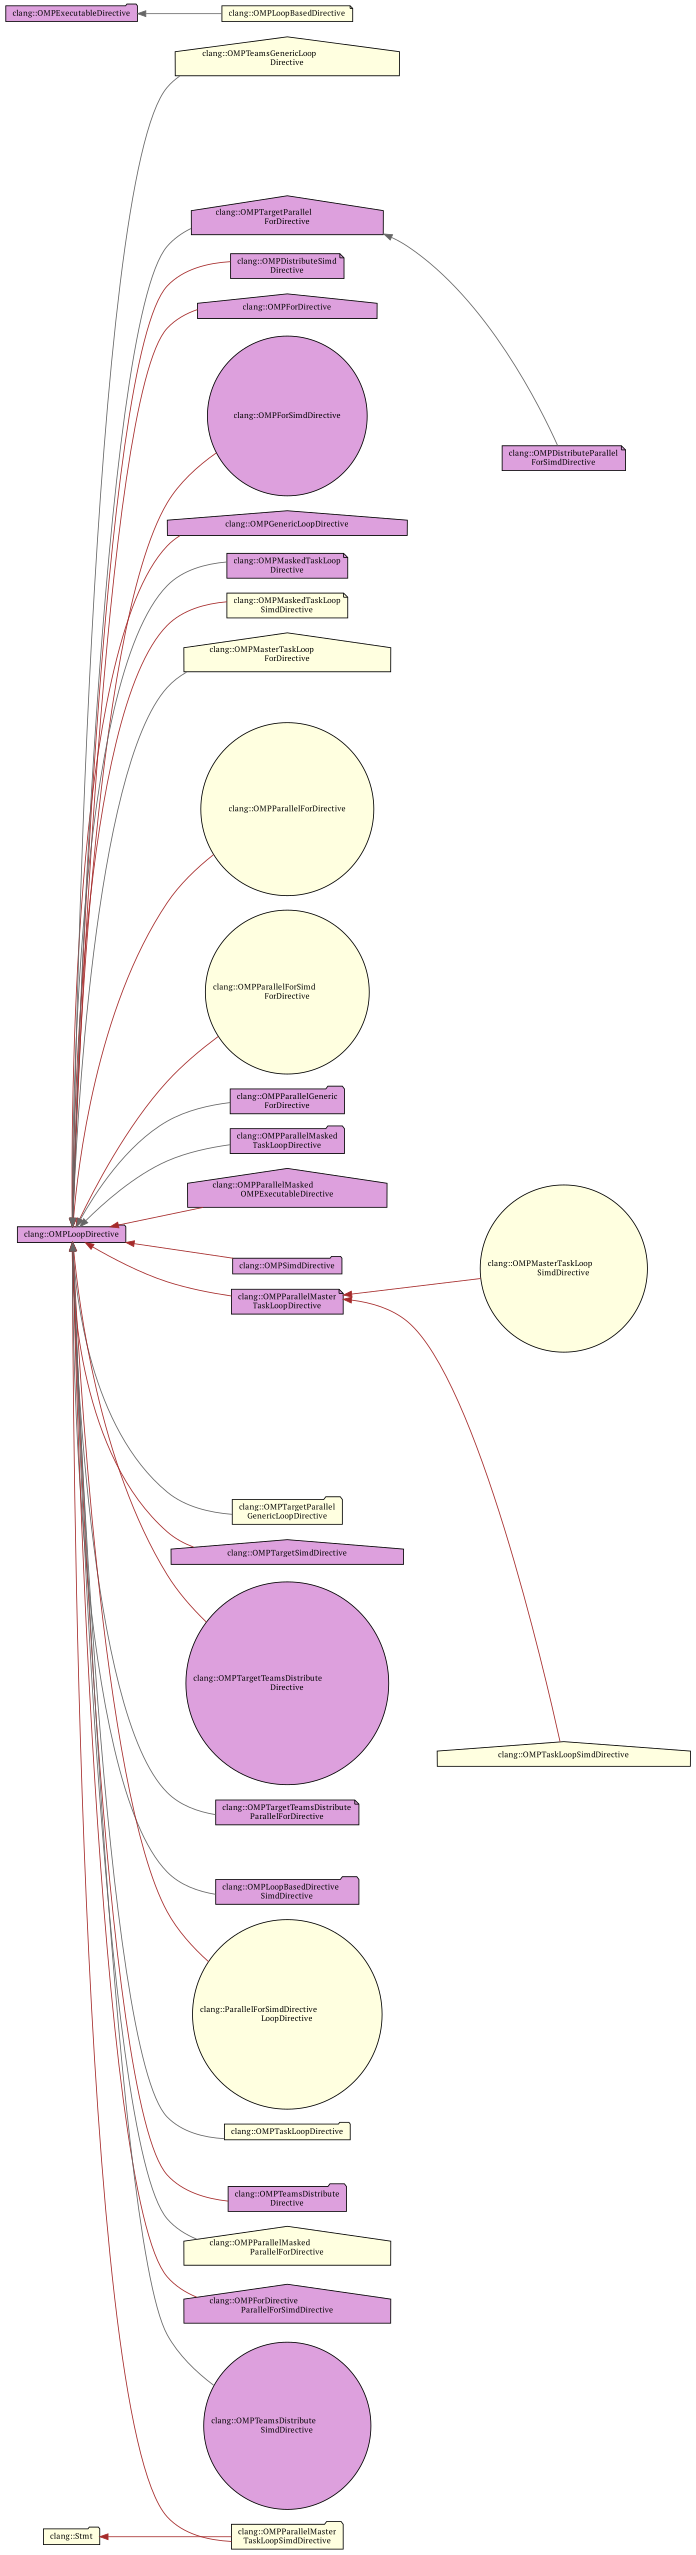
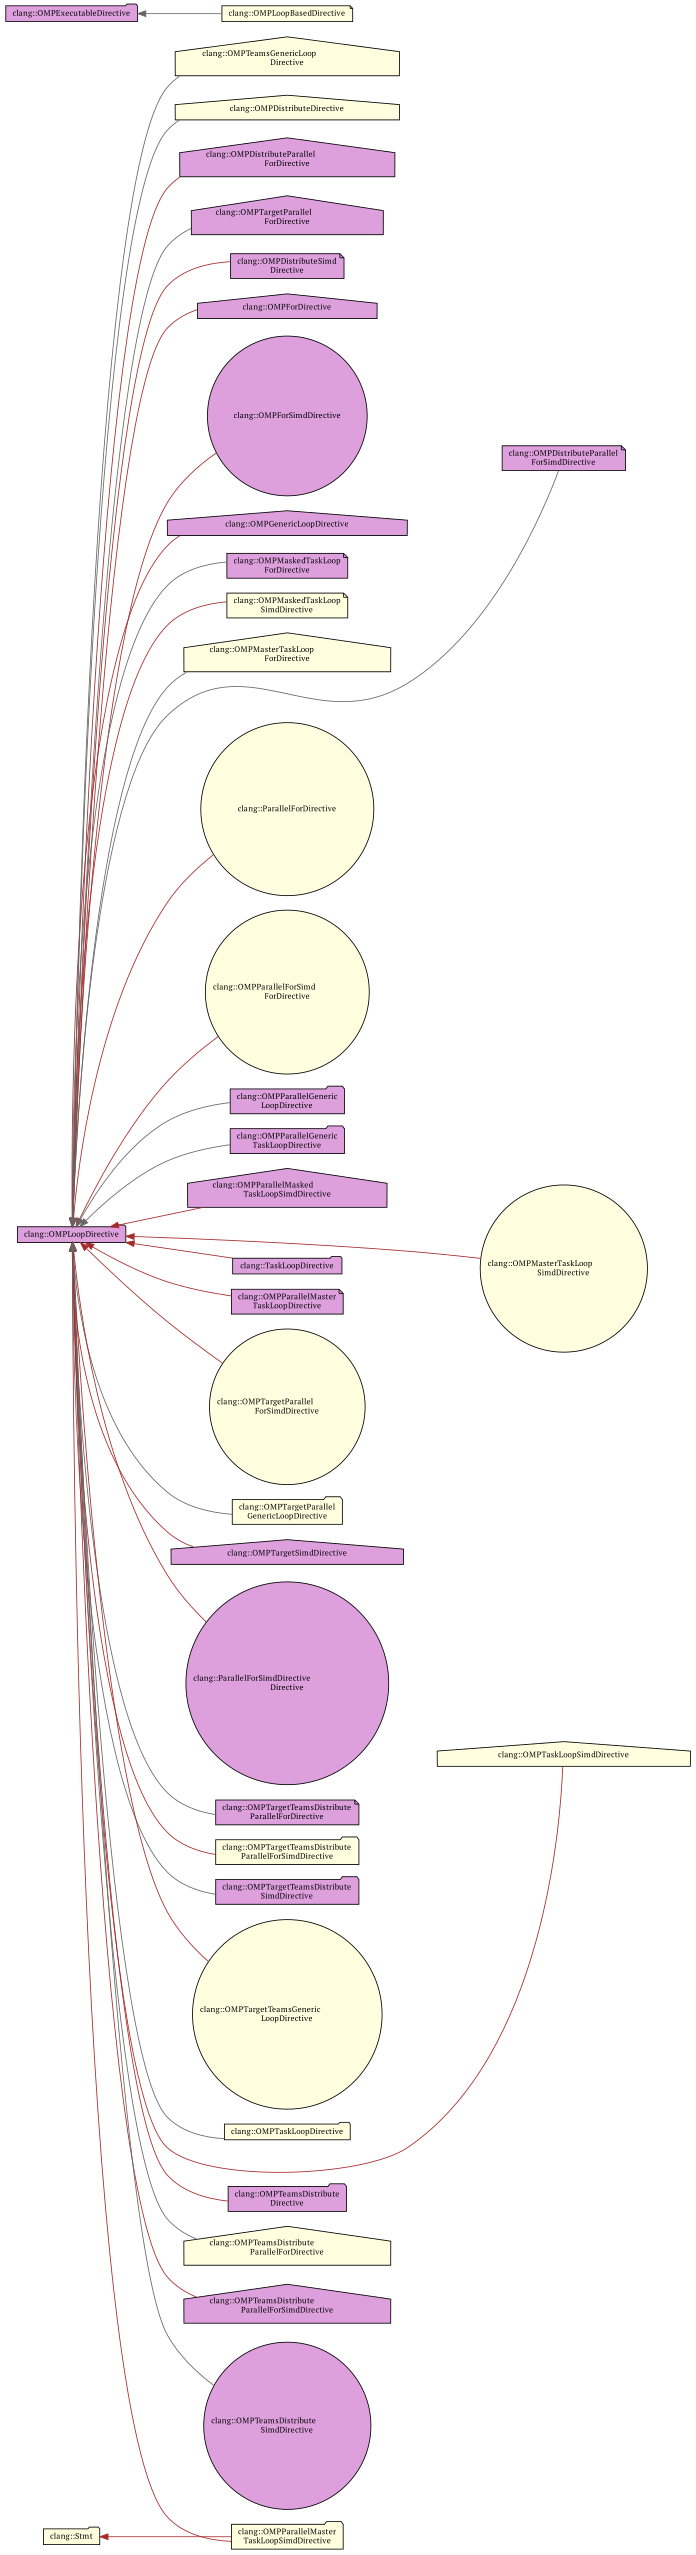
node "clang::OMPDistributeDirective": added
node "clang::OMPDistributeParallel ForDirective": added
edge "clang::OMPDistributeParallel ForSimdDirective" -> "clang::OMPTargetParallel ForDirective": now "clang::OMPDistributeParallel ForSimdDirective" -> "clang::OMPLoopDirective"
node "clang::OMPMaskedTaskLoop Directive": label "clang::OMPMaskedTaskLoop Directive" -> "clang::OMPMaskedTaskLoop ForDirective"
node "clang::OMPParallelForDirective": label "clang::OMPParallelForDirective" -> "clang::ParallelForDirective"
node "clang::OMPParallelGeneric ForDirective": label "clang::OMPParallelGeneric ForDirective" -> "clang::OMPParallelGeneric LoopDirective"
node "clang::OMPParallelMasked TaskLoopDirective": label "clang::OMPParallelMasked TaskLoopDirective" -> "clang::OMPParallelGeneric TaskLoopDirective"
node "clang::OMPParallelMasked OMPExecutableDirective": label "clang::OMPParallelMasked OMPExecutableDirective" -> "clang::OMPParallelMasked TaskLoopSimdDirective"
node "clang::OMPSimdDirective": label "clang::OMPSimdDirective" -> "clang::TaskLoopDirective"
edge "clang::OMPMasterTaskLoop SimdDirective" -> "clang::OMPParallelMaster TaskLoopDirective": now "clang::OMPMasterTaskLoop SimdDirective" -> "clang::OMPLoopDirective"
node "clang::OMPTargetParallel ForSimdDirective": added
edge "clang::OMPTaskLoopSimdDirective" -> "clang::OMPParallelMaster TaskLoopDirective": now "clang::OMPTaskLoopSimdDirective" -> "clang::OMPLoopDirective"
node "clang::OMPTargetTeamsDistribute Directive": label "clang::OMPTargetTeamsDistribute Directive" -> "clang::ParallelForSimdDirective Directive"
node "clang::OMPTargetTeamsDistribute ParallelForSimdDirective": added
node "clang::OMPLoopBasedDirective SimdDirective": label "clang::OMPLoopBasedDirective SimdDirective" -> "clang::OMPTargetTeamsDistribute SimdDirective"
node "clang::ParallelForSimdDirective LoopDirective": label "clang::ParallelForSimdDirective LoopDirective" -> "clang::OMPTargetTeamsGeneric LoopDirective"
node "clang::OMPParallelMasked ParallelForDirective": label "clang::OMPParallelMasked ParallelForDirective" -> "clang::OMPTeamsDistribute ParallelForDirective"
node "clang::OMPForDirective ParallelForSimdDirective": label "clang::OMPForDirective ParallelForSimdDirective" -> "clang::OMPTeamsDistribute ParallelForSimdDirective"
